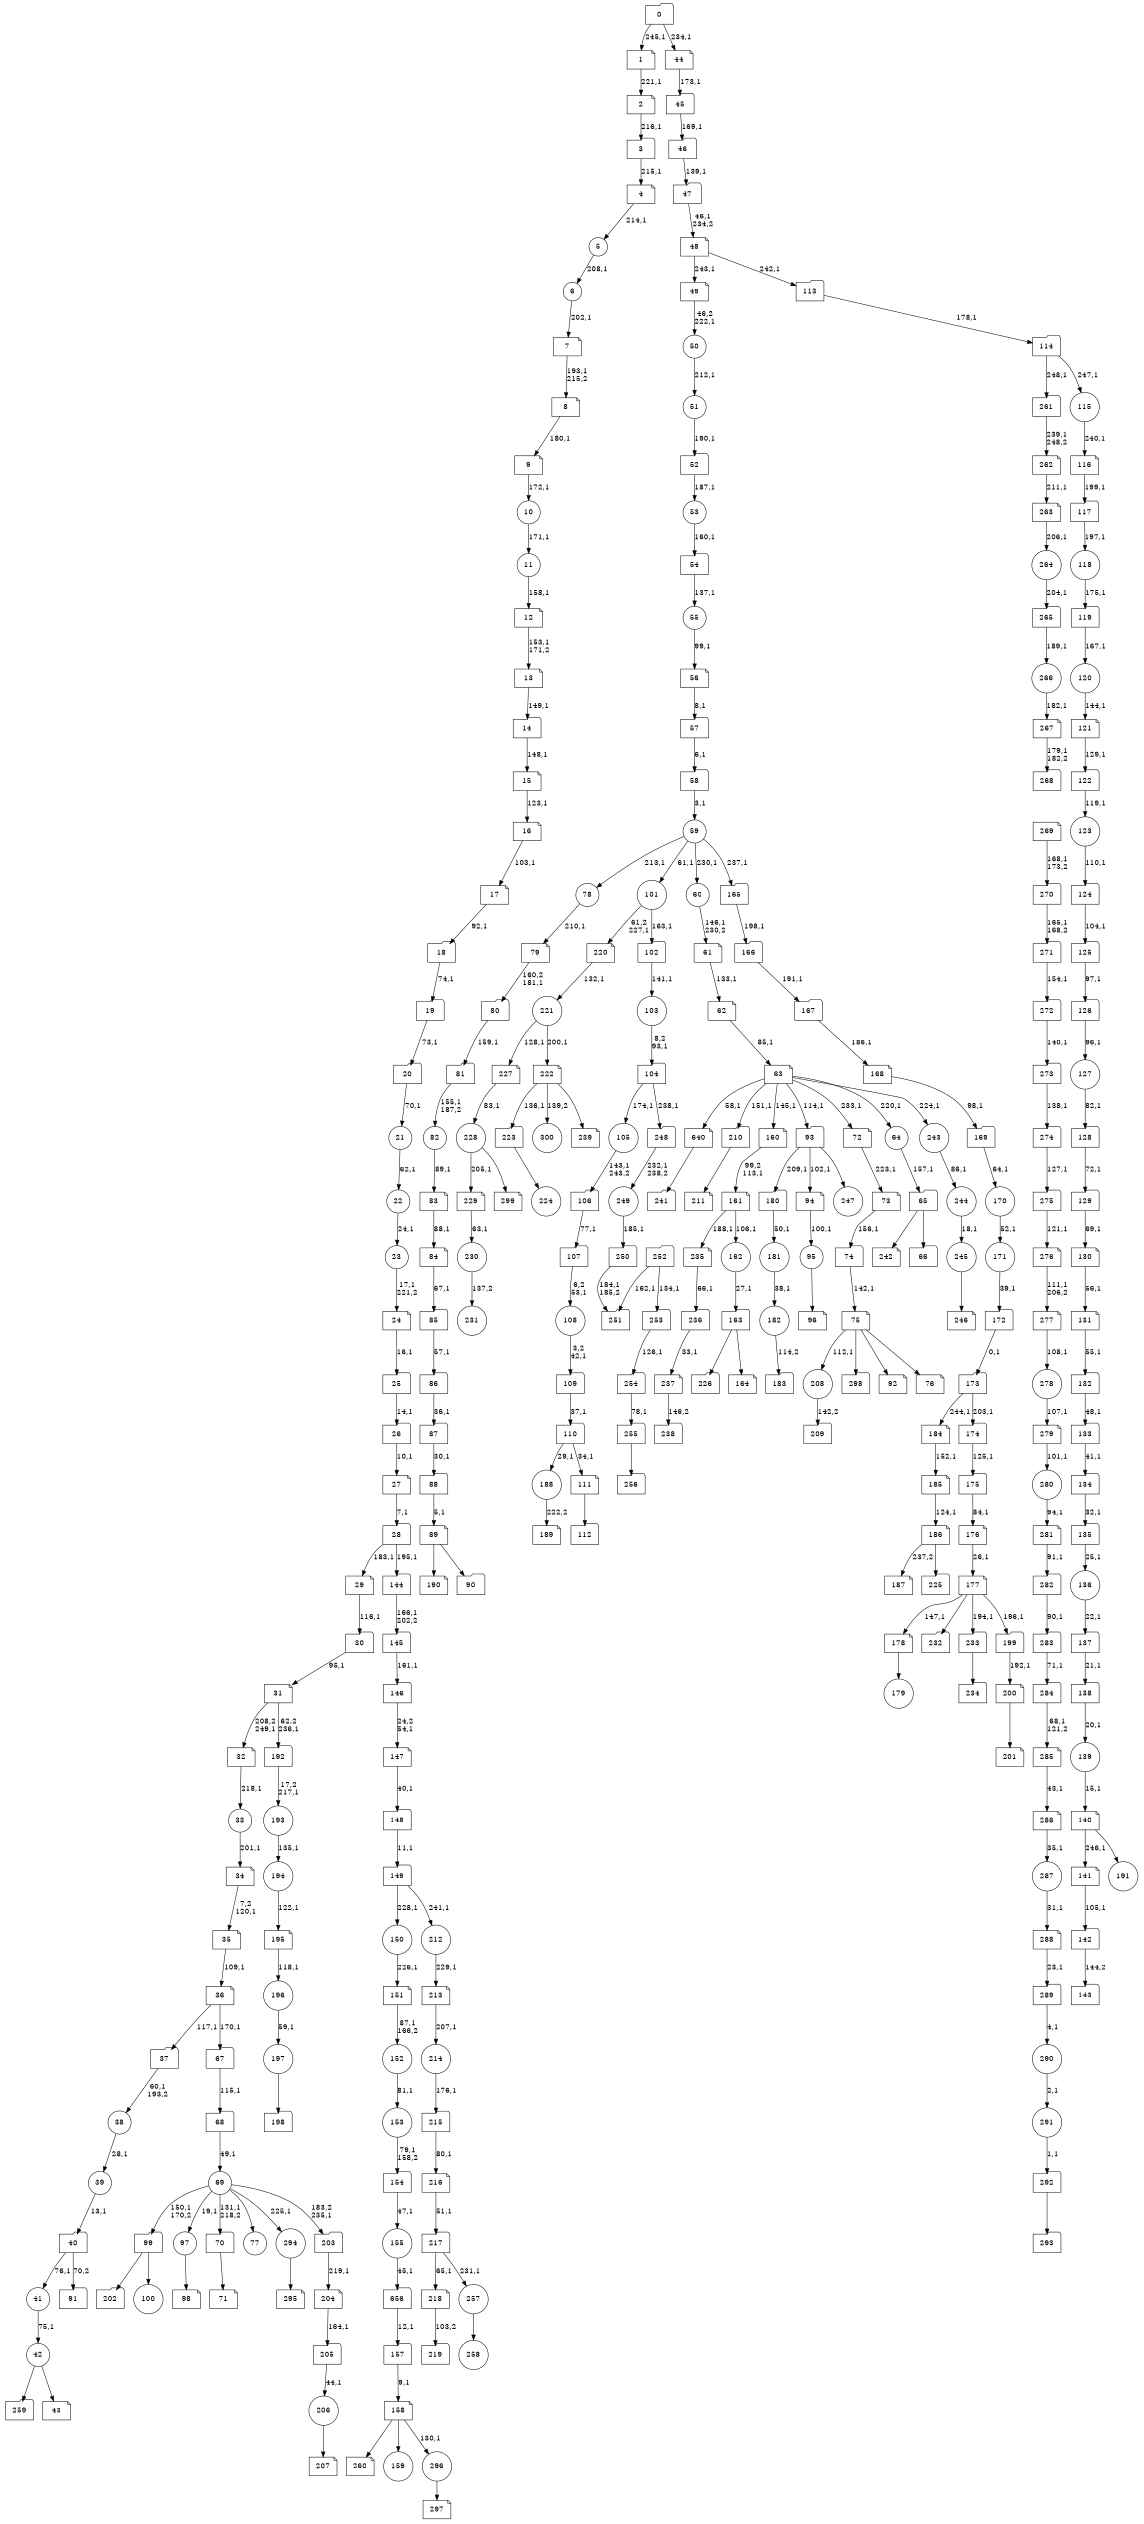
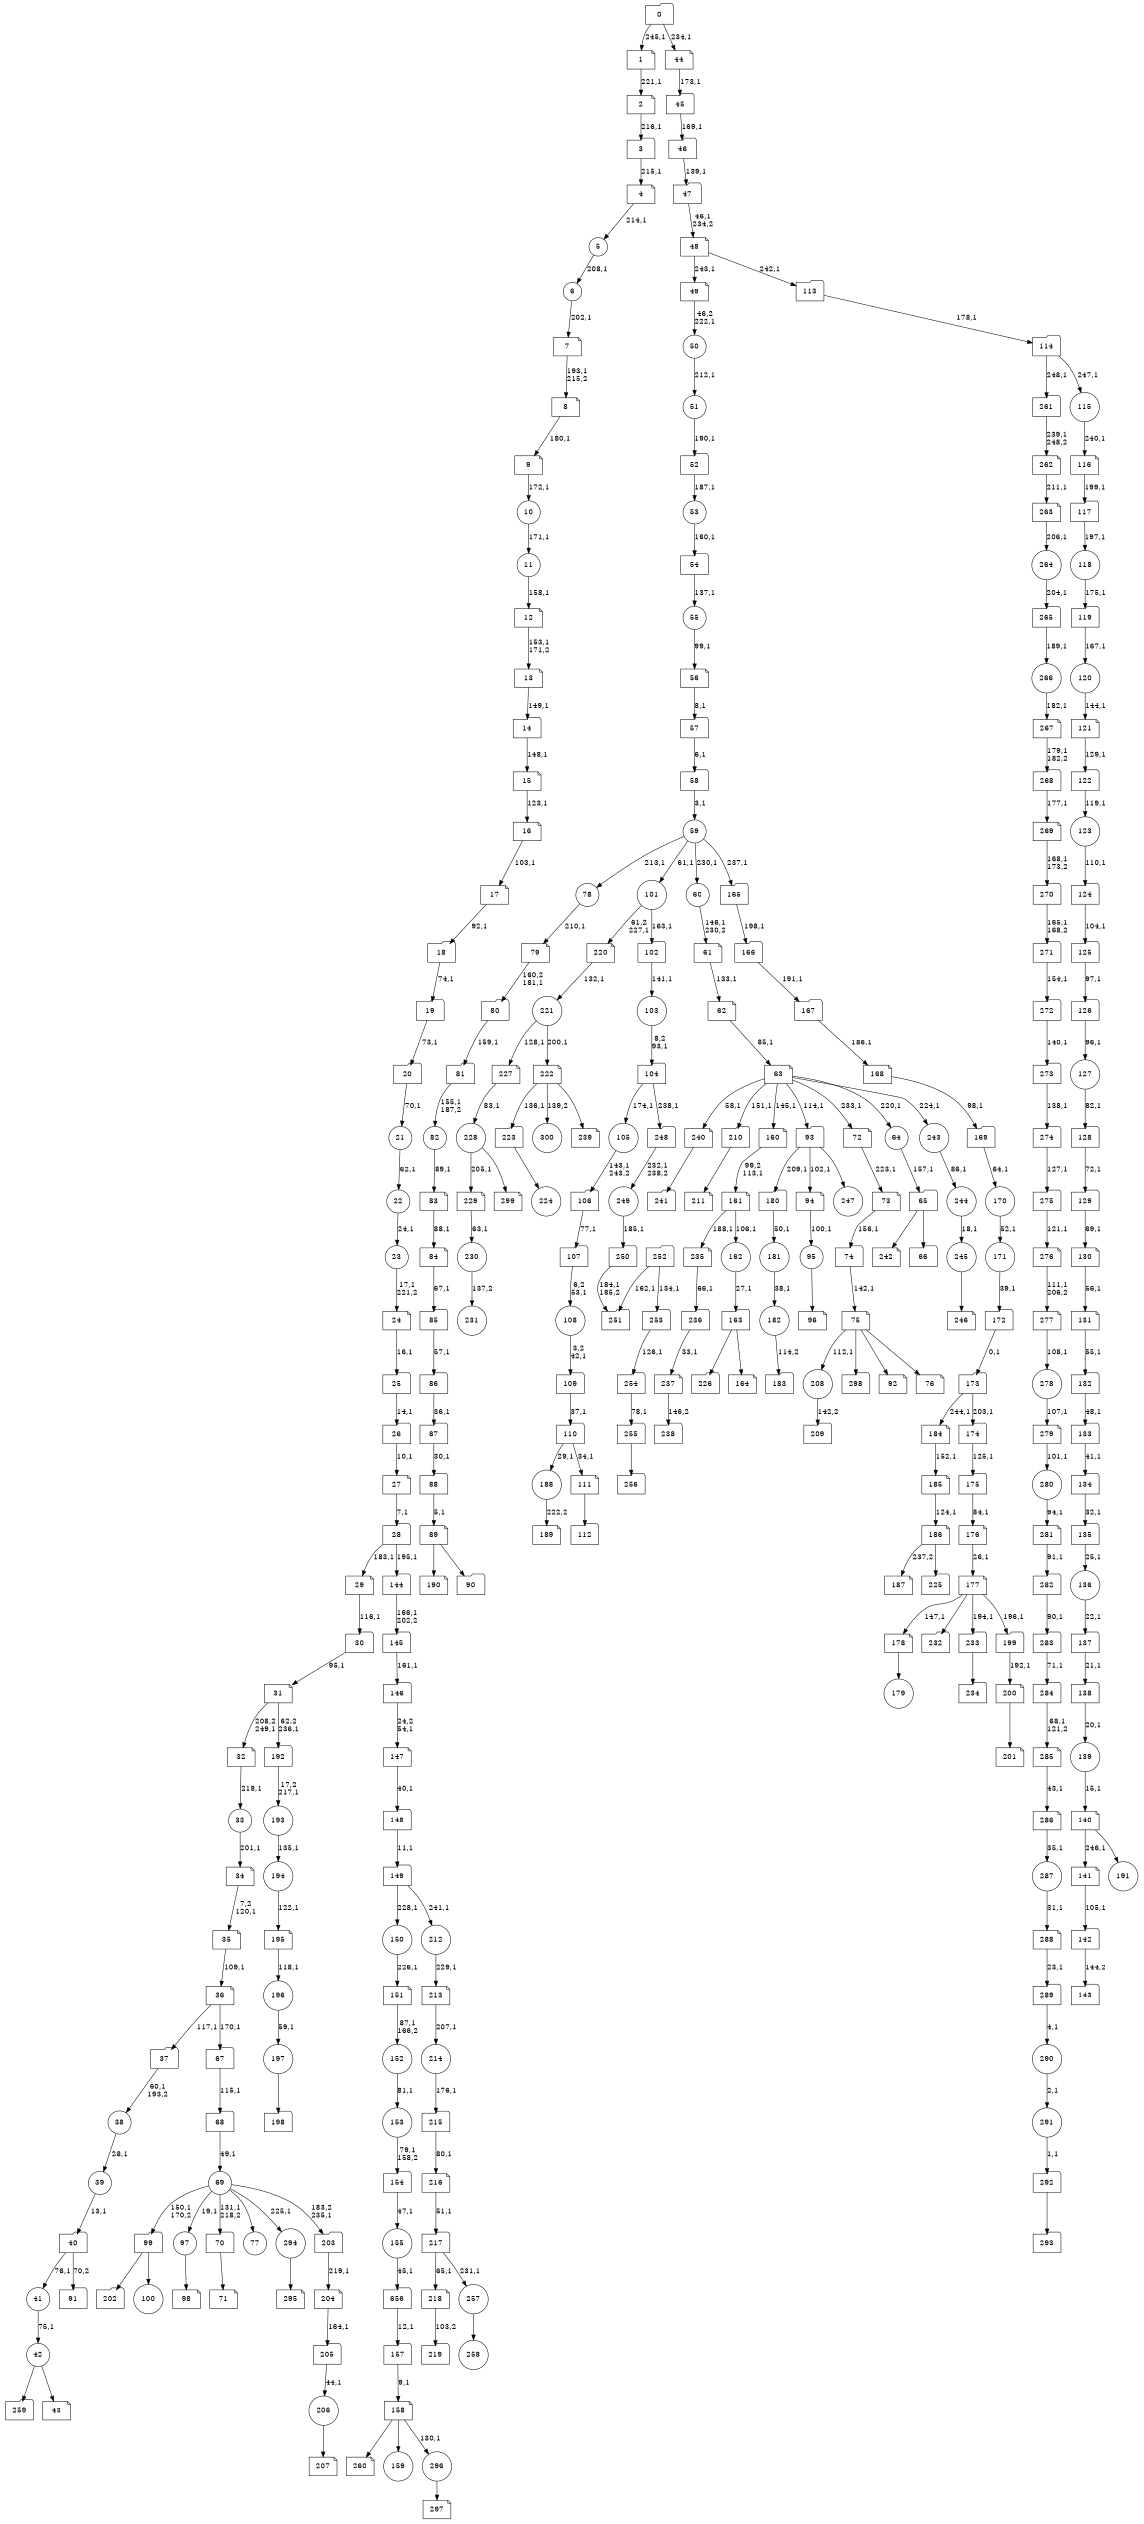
edge "268" -> "269": added, label "177,1"
node "640": label "640" -> "240"
